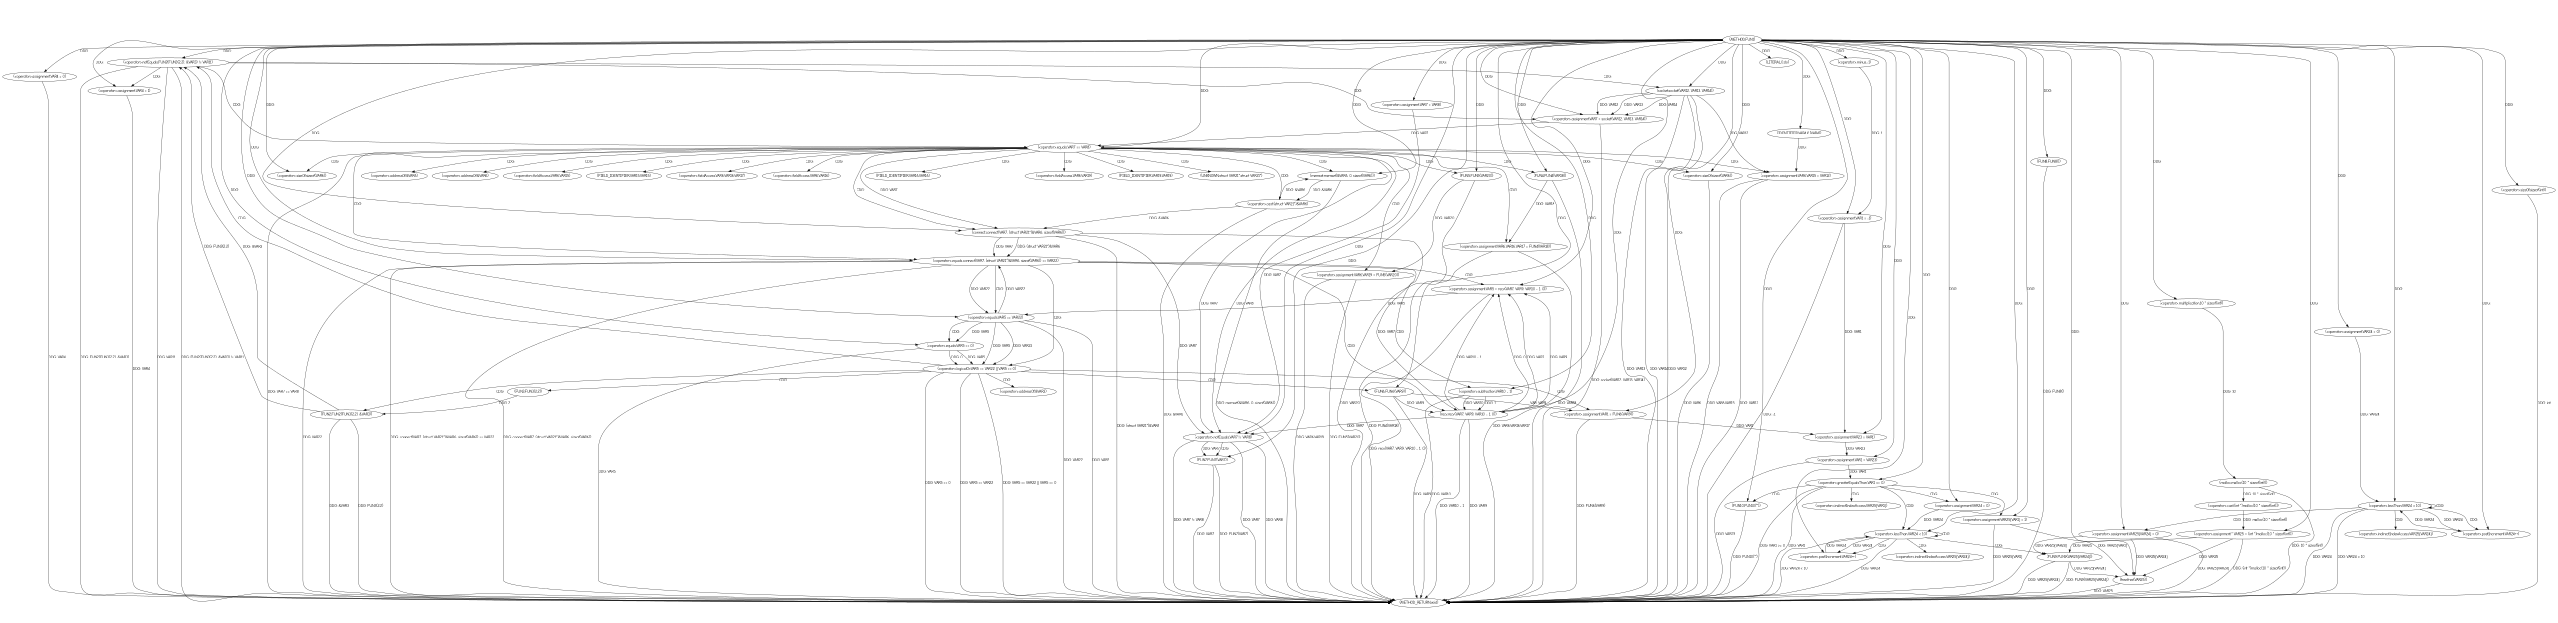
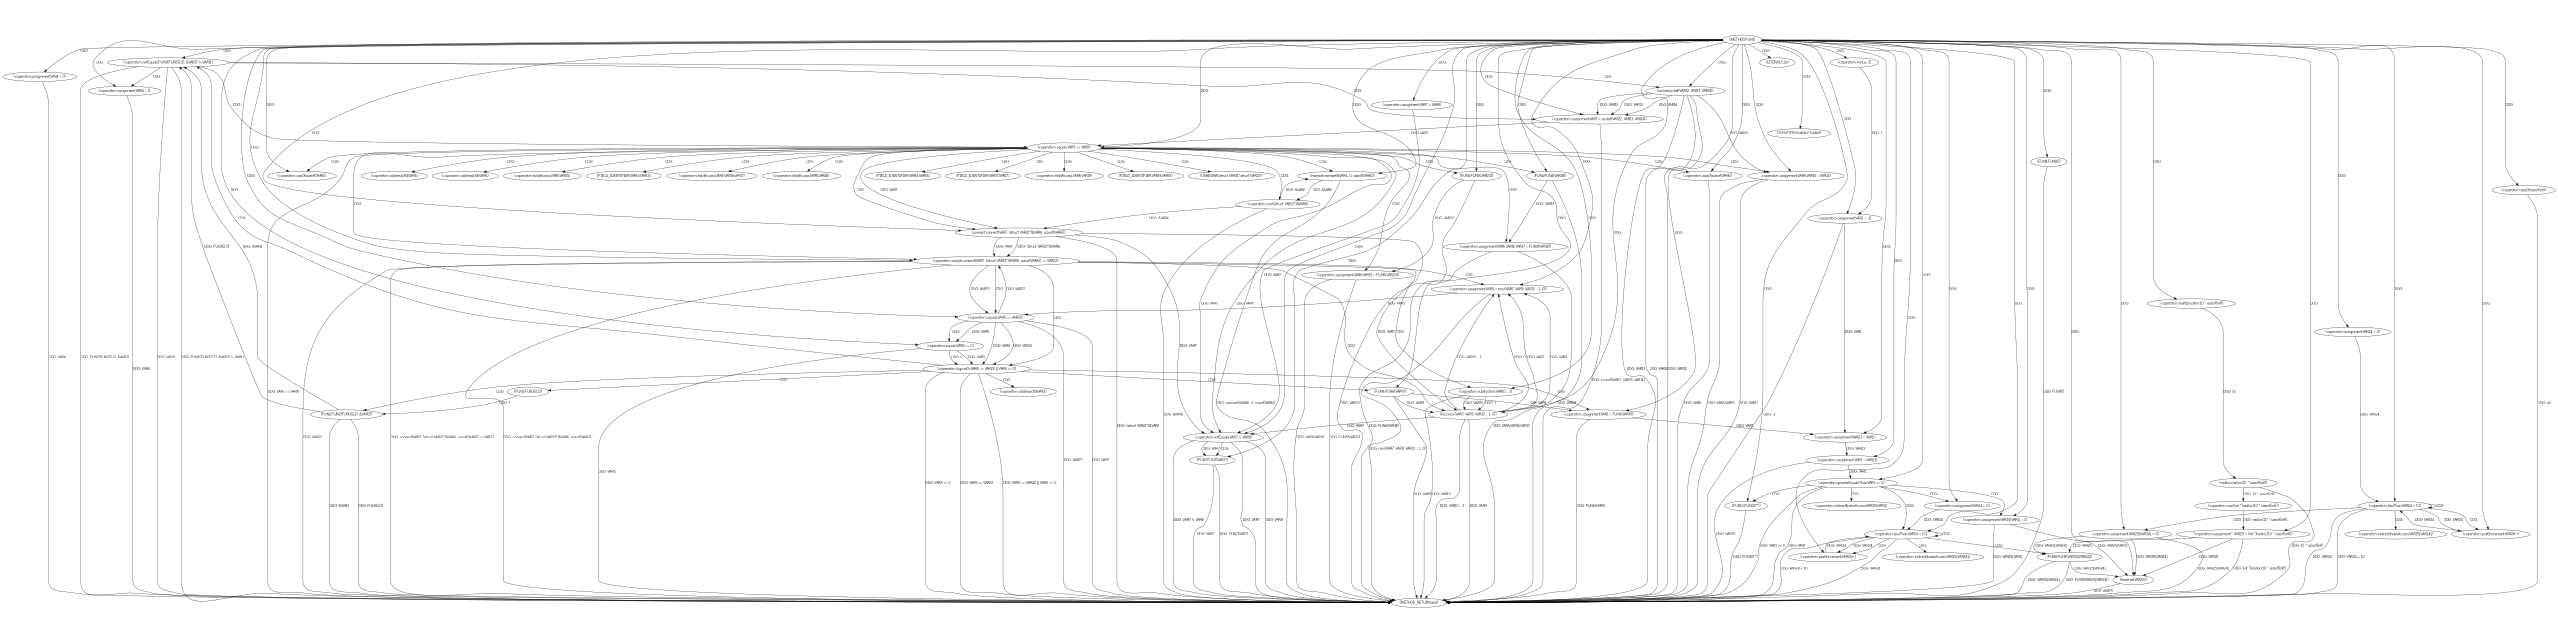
edge "(IDENTIFIER,VAR4,if (VAR4))" -> "(<operator>.assignment,VAR6.VAR15 = VAR12)": now "(METHOD,FUN1)" -> "(<operator>.assignment,VAR6.VAR15 = VAR12)"
node "(FIELD_IDENTIFIER,VAR17,VAR17)": added
